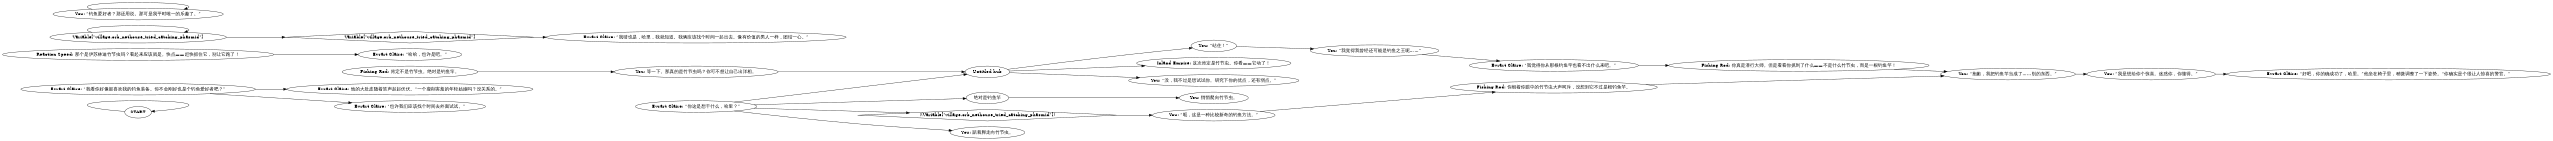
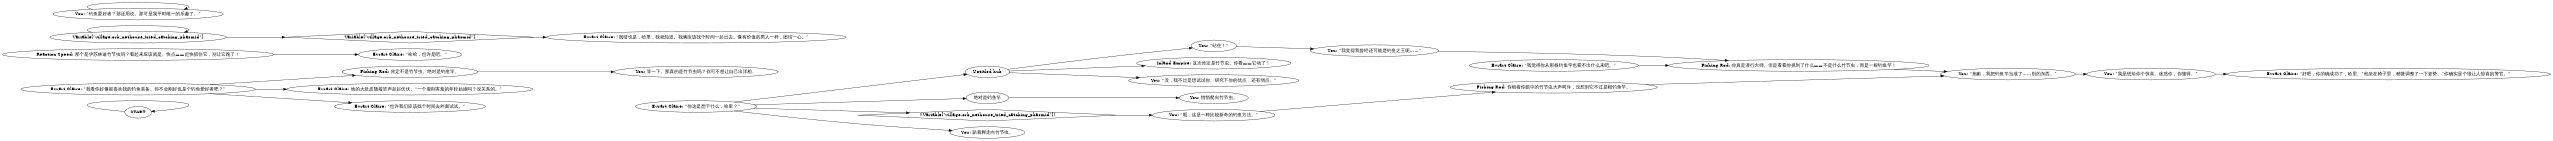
edge "You: “我觉得我曾经还可能是钓鱼之王呢……”" -> "Evrart Claire: “我觉得你从那根钓鱼竿也看不出什么来吧。”": now "You: “我觉得我曾经还可能是钓鱼之王呢……”" -> "Fishing Rod: 你真是潜行大师。但是看看你抓到了什么——不是什么竹节虫，而是一根钓鱼竿！"
edge "You: 等一下。那真的是竹节虫吗？你可不想让自己出洋相。" -> "Untitled hub": removed
edge "Evrart Claire: “我看你好像挺喜欢我的钓鱼装备。你不会刚好也是个钓鱼爱好者吧？”" -> "Fishing Rod: 肯定不是竹节虫。绝对是钓鱼竿。": added
